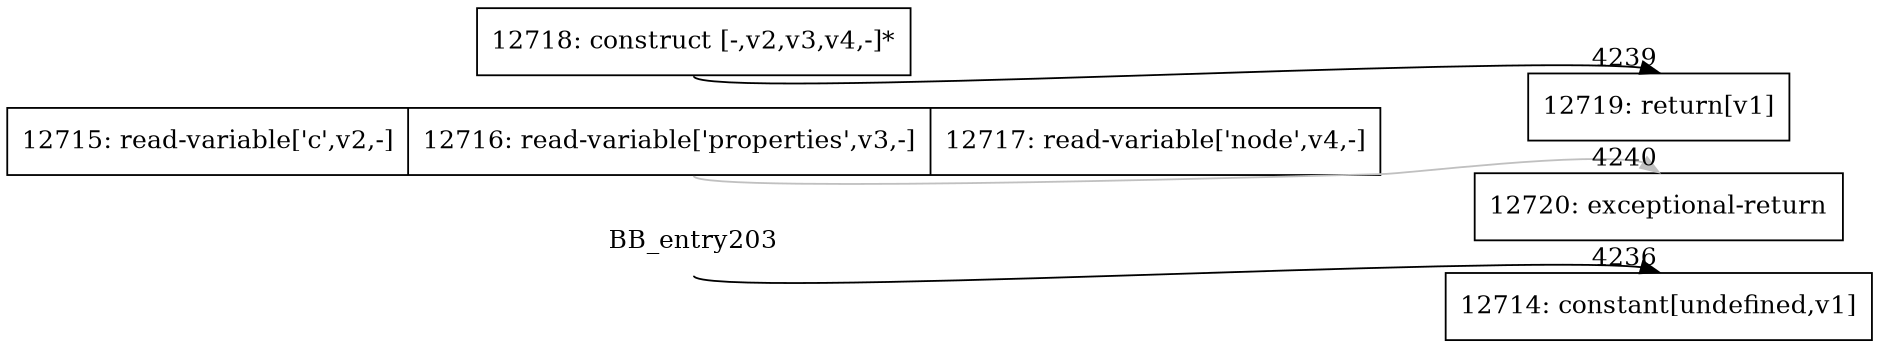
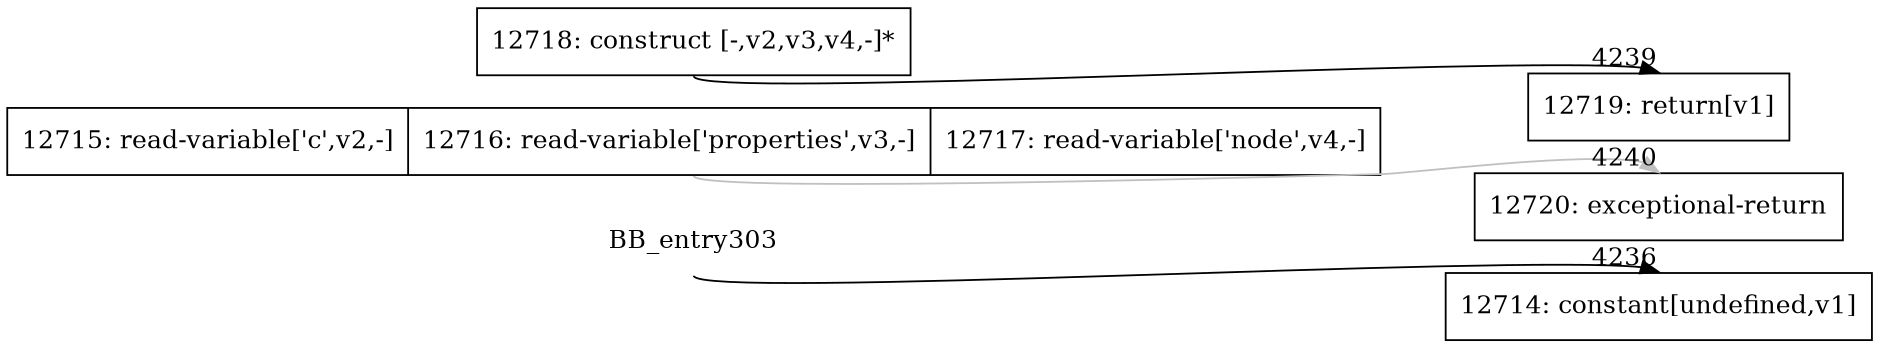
node "BB_entry203": label "BB_entry203" -> "BB_entry303"
